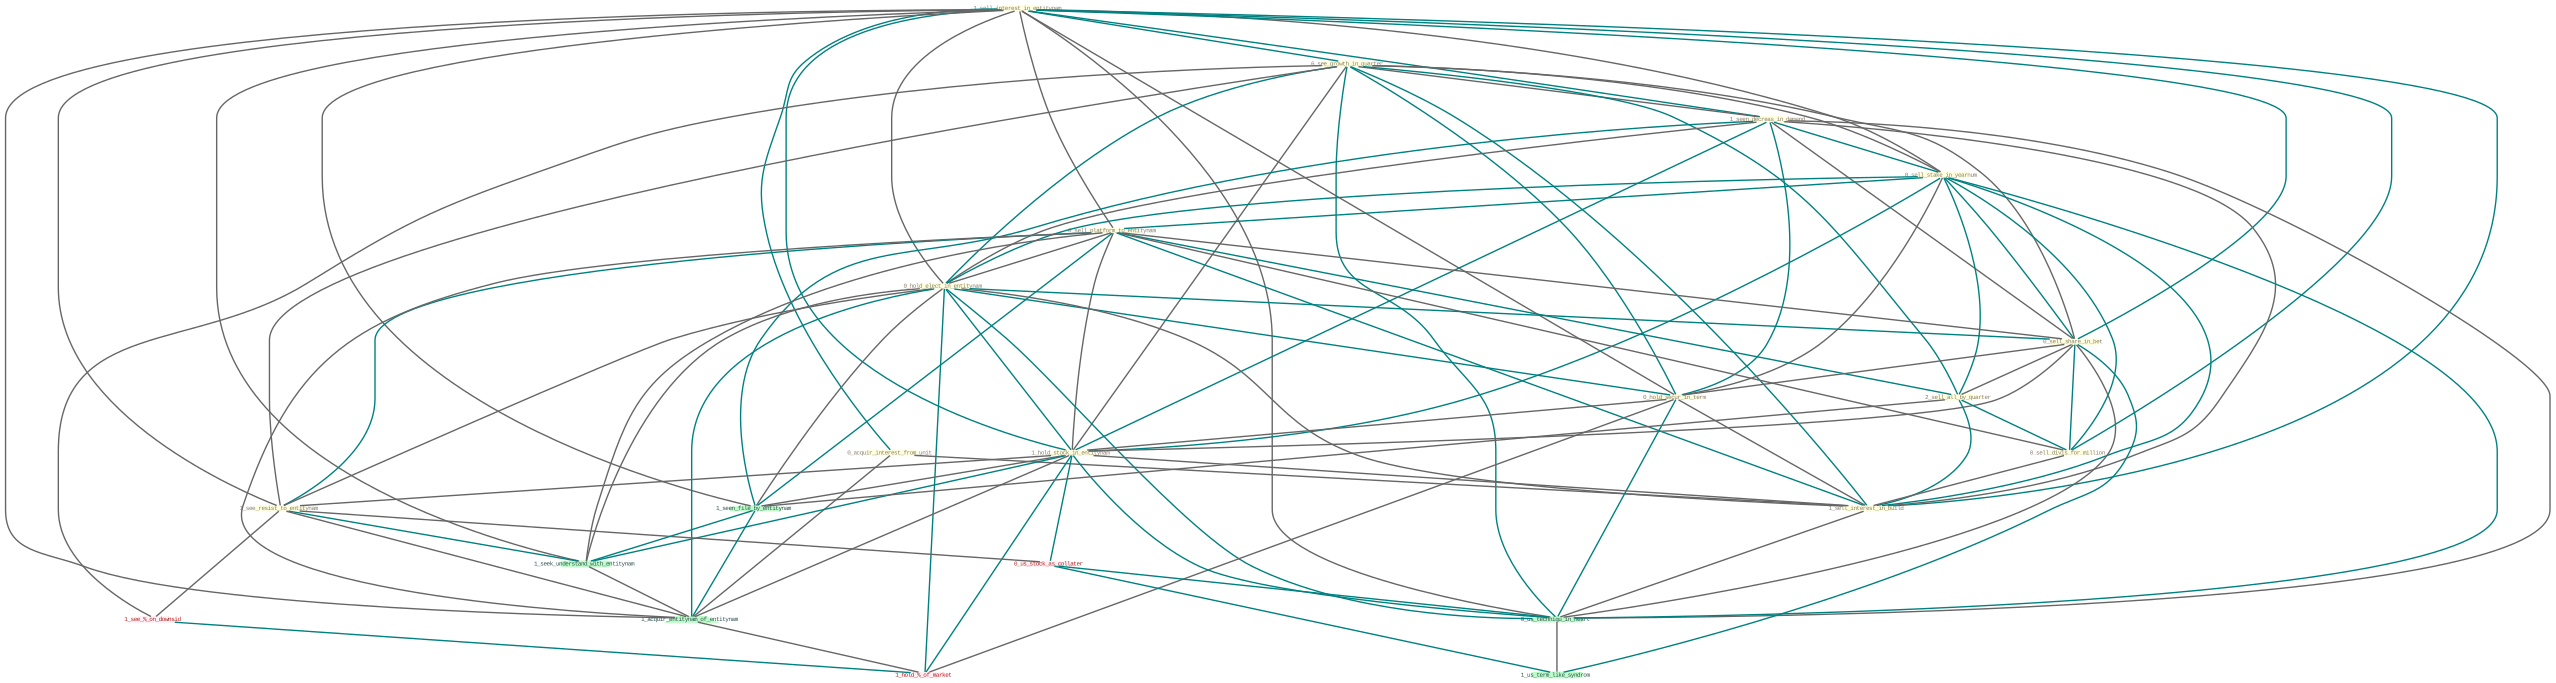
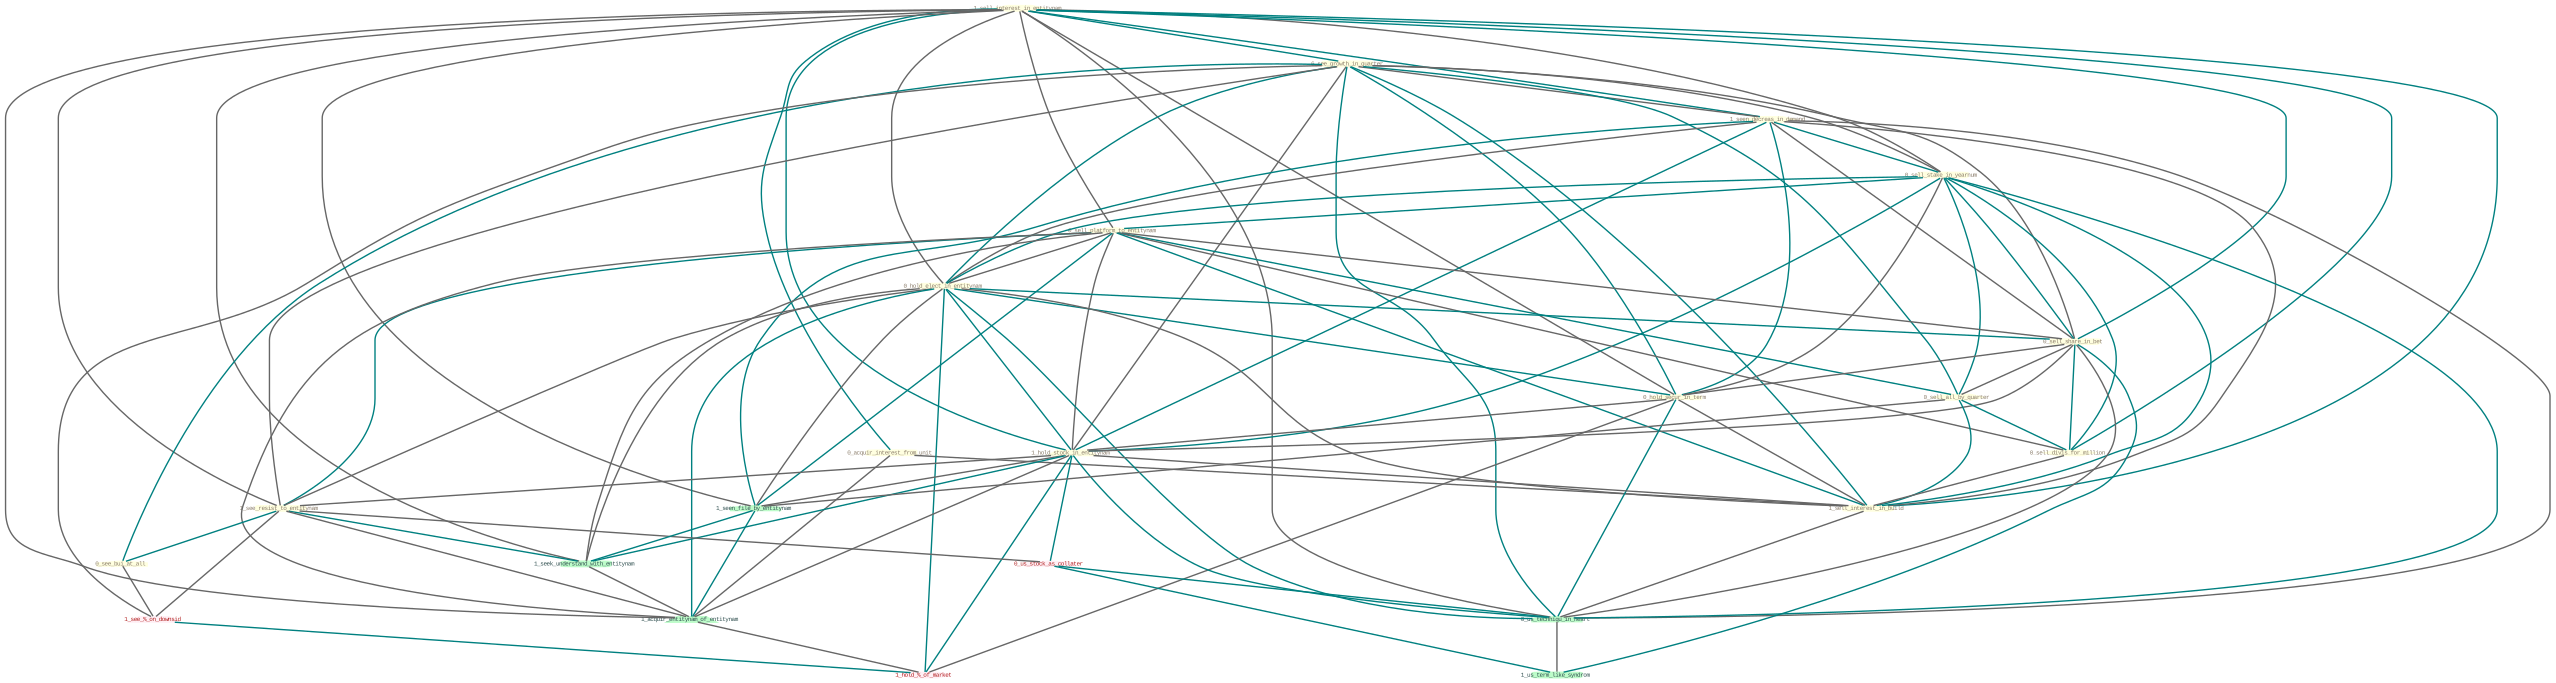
node "2_sell_all_by_quarter": label "2_sell_all_by_quarter" -> "0_sell_all_by_quarter"
node "0_see_bui_at_all": added
